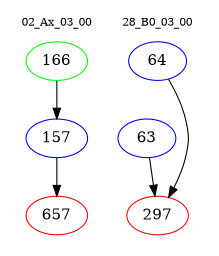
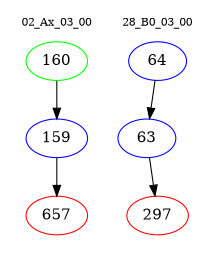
node "166": label "166" -> "160"
edge "64" -> "297": now "64" -> "63"
node "157": label "157" -> "159"
